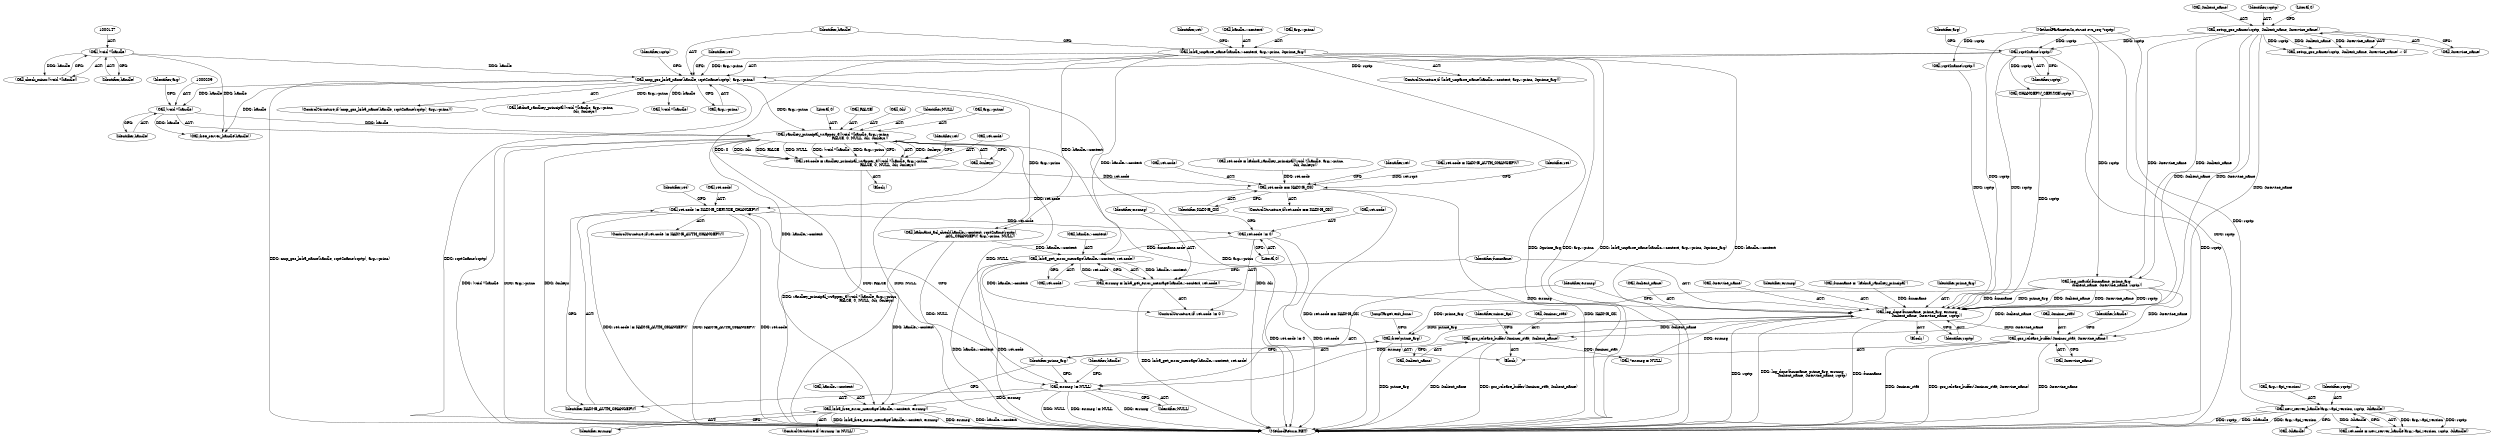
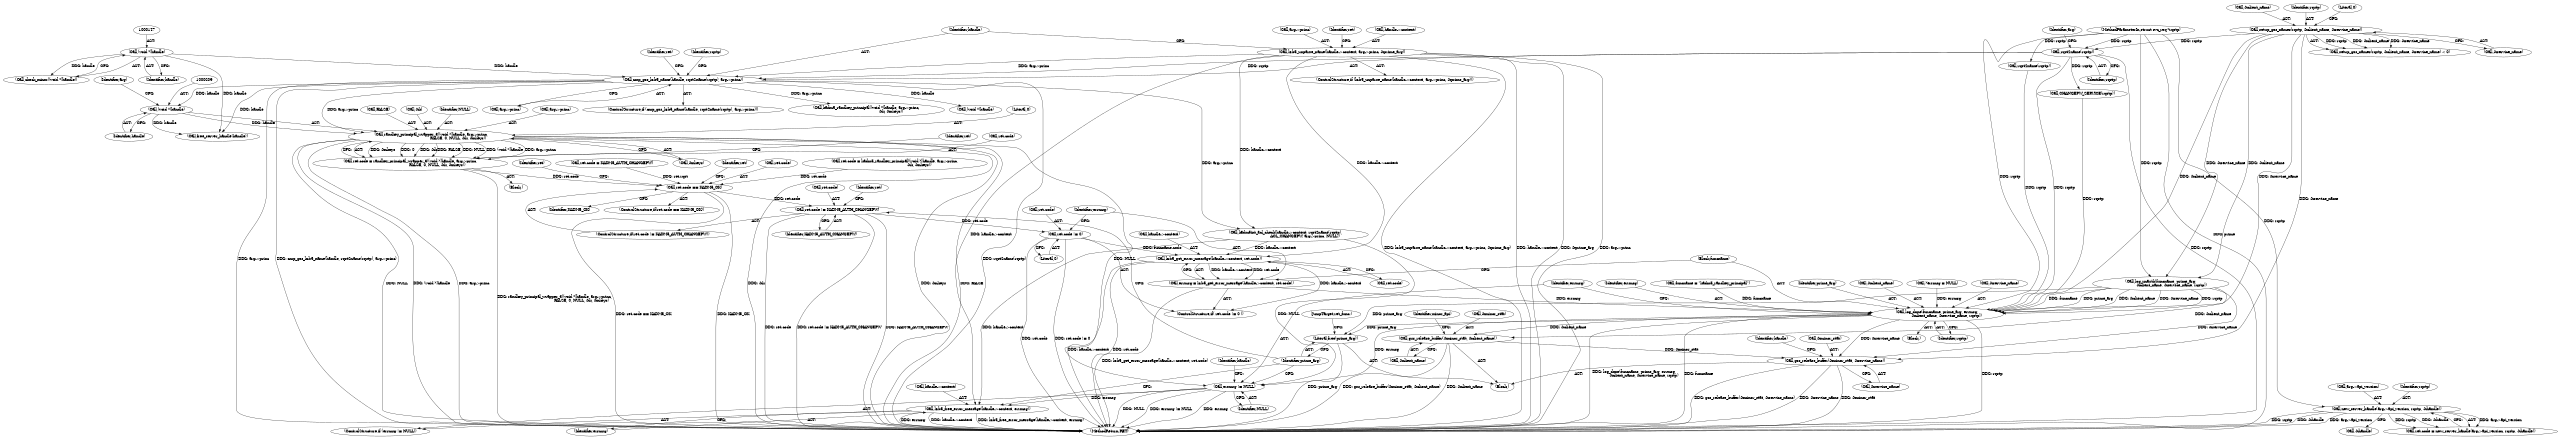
edge "(Identifier,KADM5_OK)" -> "(Call,ret.code == KADM5_OK)": now "(ControlStructure,if(ret.code != KADM5_AUTH_CHANGEPW))" -> "(Call,ret.code == KADM5_OK)"
node "(Call,ret.code != KADM5_SERVICE_CHANGEPW)": label "(Call,ret.code != KADM5_SERVICE_CHANGEPW)" -> "(Call,ret.code != KADM5_AUTH_CHANGEPW)"
edge "(MethodParameterIn,struct svc_req *rqstp)" -> "(MethodReturn,RET)": label "DDG: rqstp" -> "DDG: prime"
node "(Identifier,funcname)": label "(Identifier,funcname)" -> "(Block,funcname)"
node "(JumpTarget,exit_func:)": label "(JumpTarget,exit_func:)" -> "(JumpTarget,ret_func:)"
node "(Call,free(prime_arg))": label "(Call,free(prime_arg))" -> "(Literal,free(prime_arg))"
edge "(Call,gss_release_buffer(&minor_stat, &client_name))" -> "(Call,*errmsg = NULL)": now "(Call,gss_release_buffer(&minor_stat, &client_name))" -> "(Call,gss_release_buffer(&minor_stat, &service_name))"
edge "(Call,errmsg != NULL)" -> "(Identifier,KADM5_AUTH_CHANGEPW)": now "(Call,errmsg != NULL)" -> "(ControlStructure,if (errmsg != NULL))"
